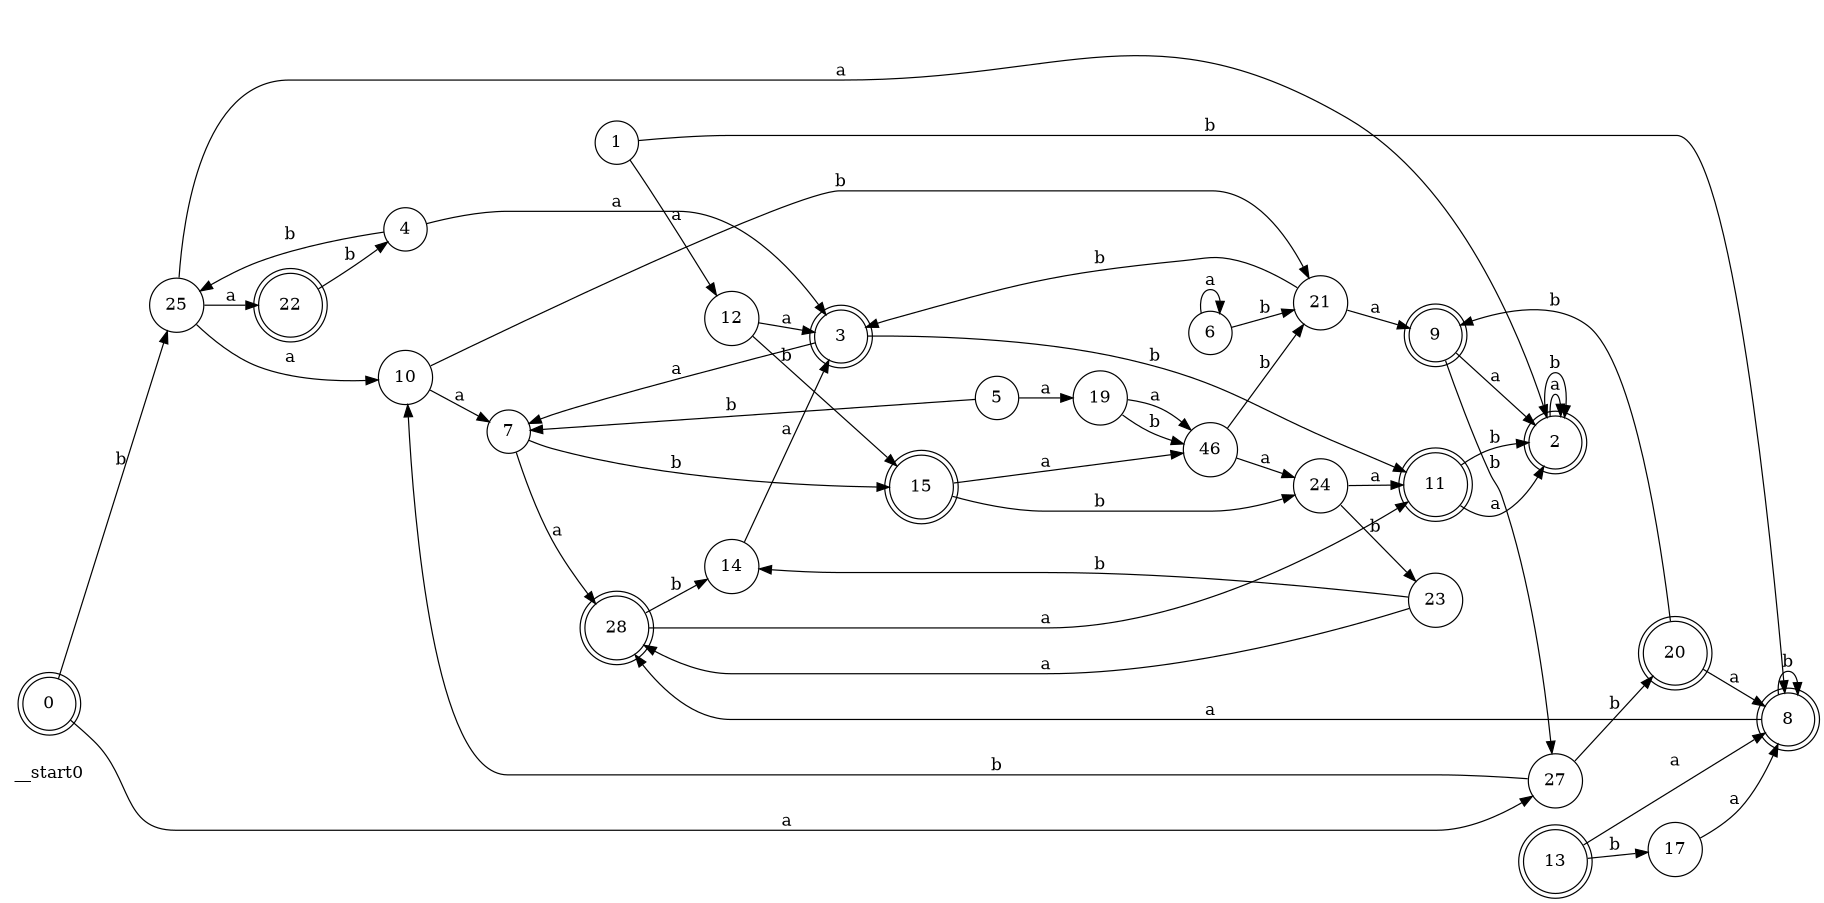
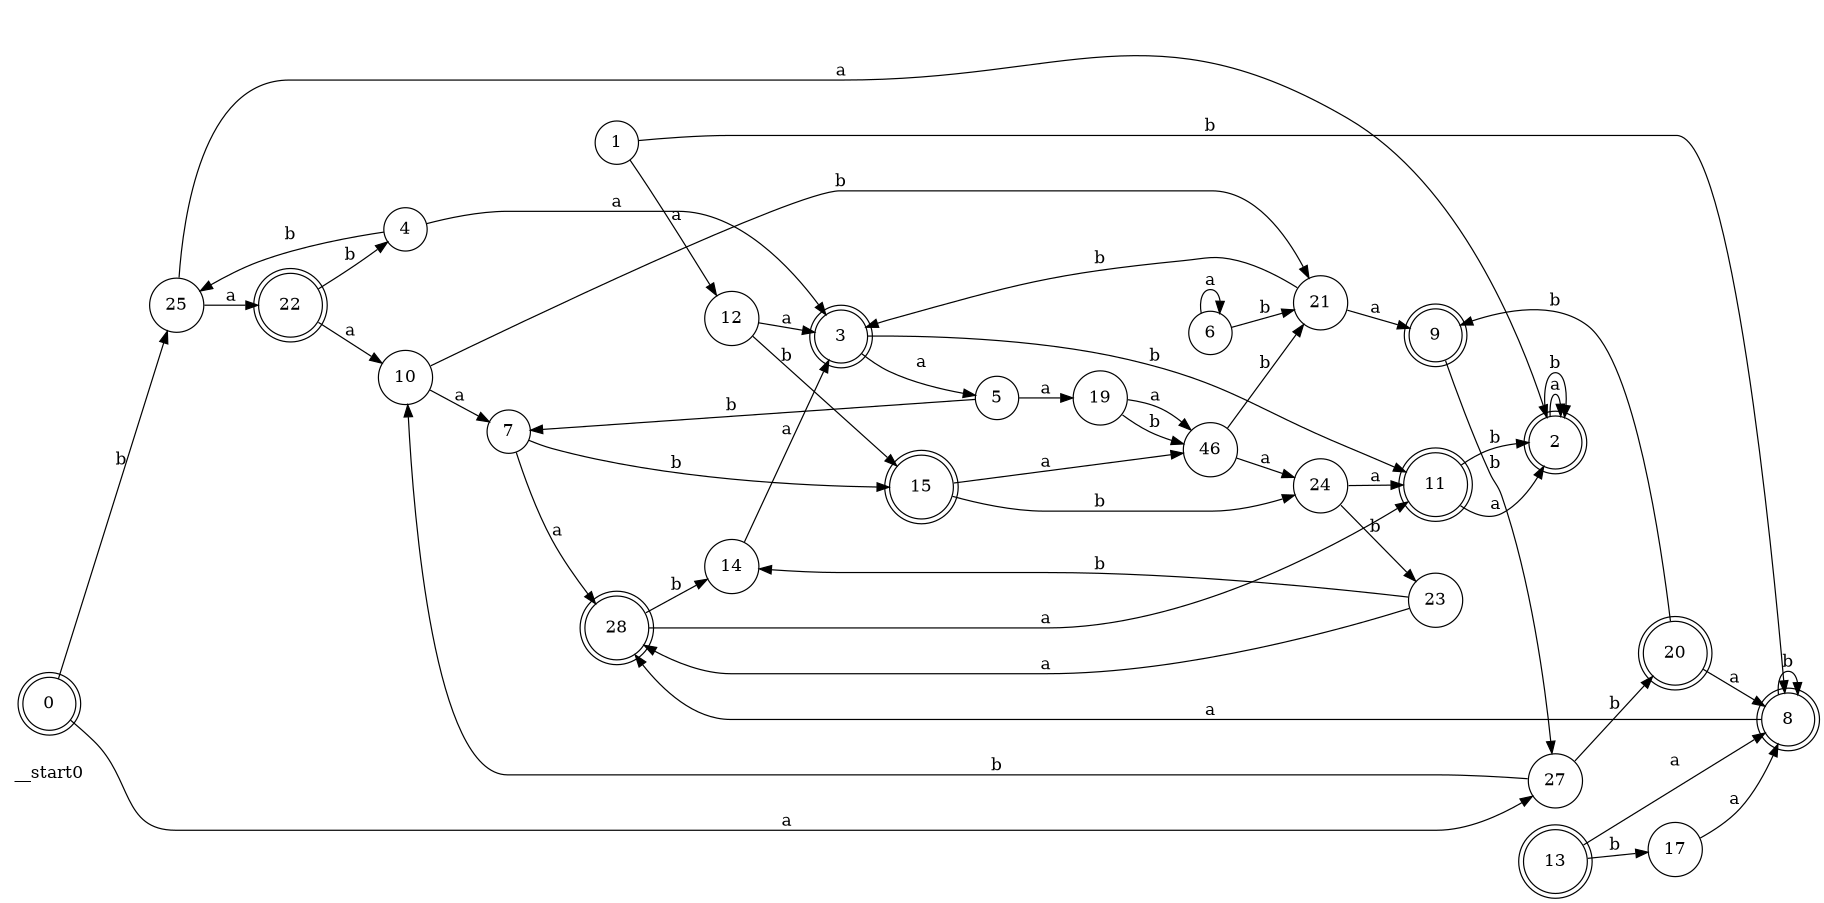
edge "25" -> "10": now "22" -> "10"
edge "3" -> "7": now "3" -> "5"
edge "9" -> "2": removed, label "a"
